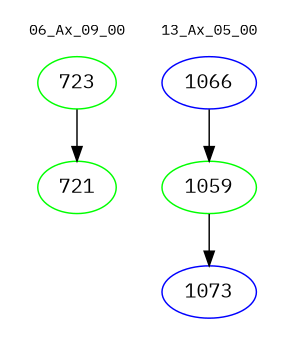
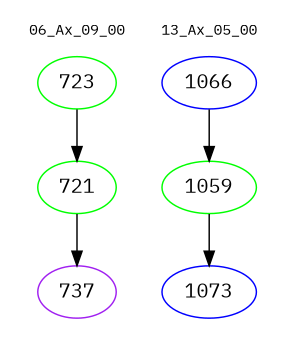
node "737": added
